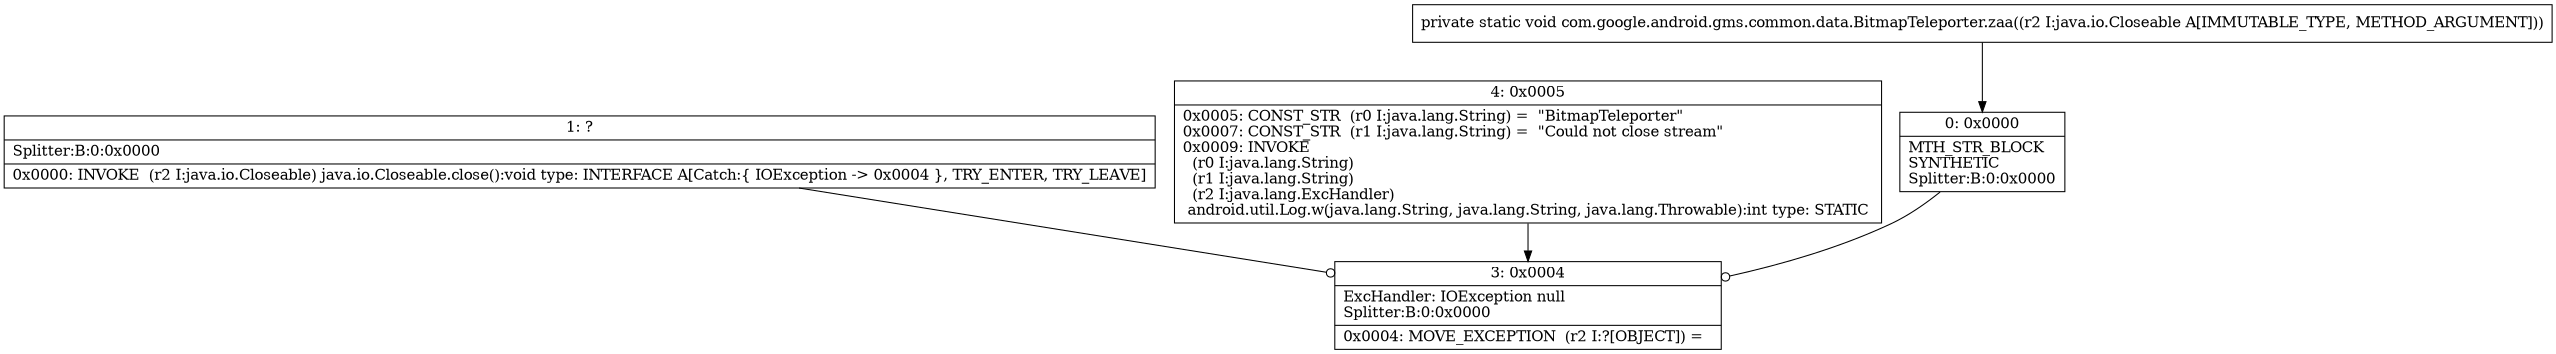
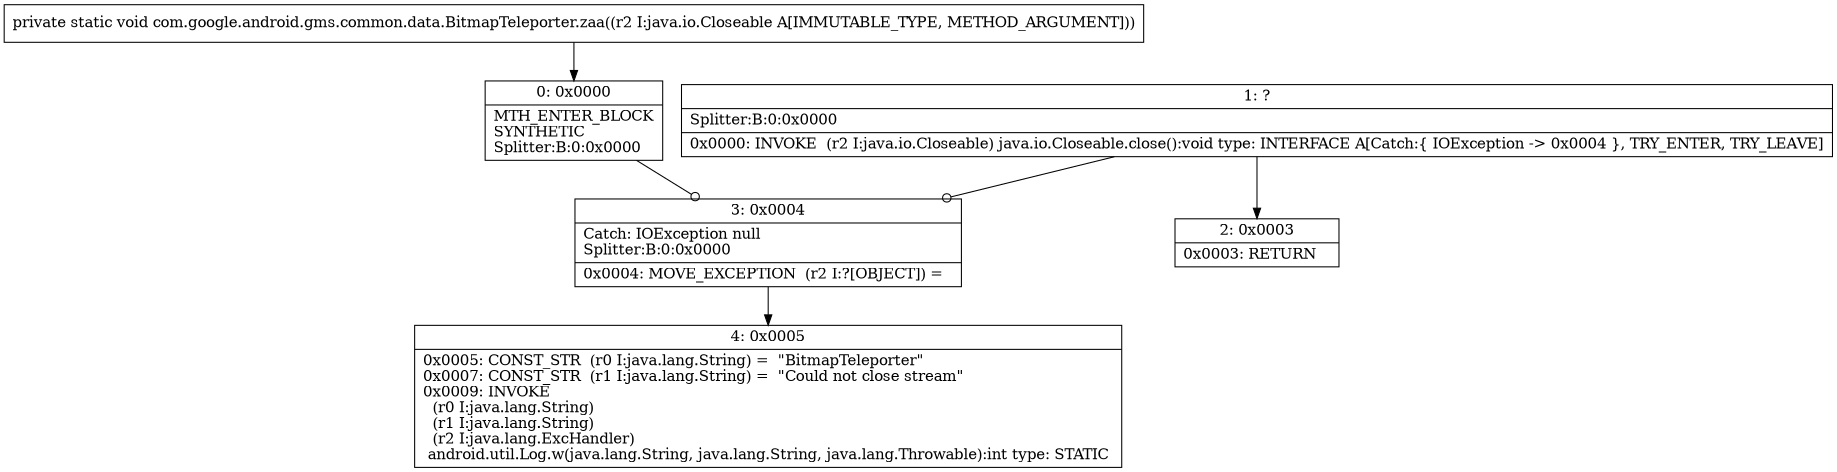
node "0: 0x0000": text "MTH_STR_BLOCK" -> "MTH_ENTER_BLOCK"
edge "4: 0x0005" -> "3: 0x0004": reversed
node "2: 0x0003": added
node "3: 0x0004": text "ExcHandler: IOException null" -> "Catch: IOException null"
